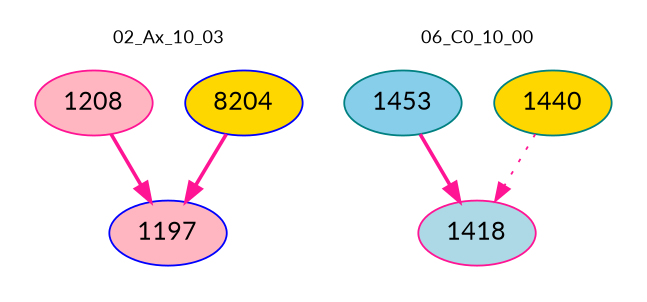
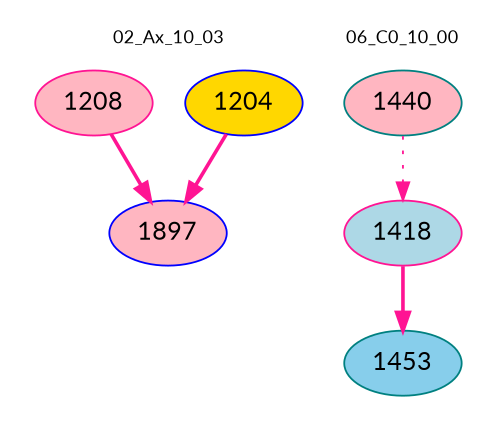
node "8204": label "8204" -> "1204"
node "1440": fillcolor gold -> lightpink
edge "1453" -> "1418": reversed
node "1197": label "1197" -> "1897"
